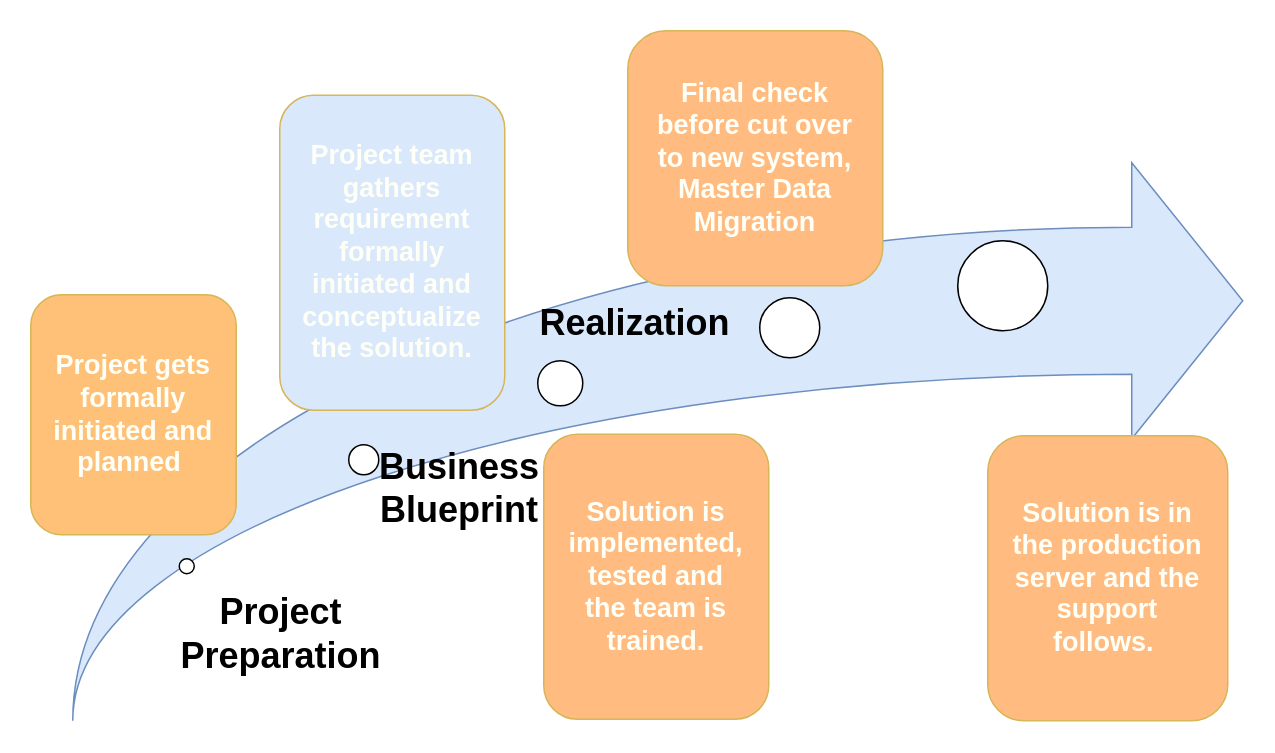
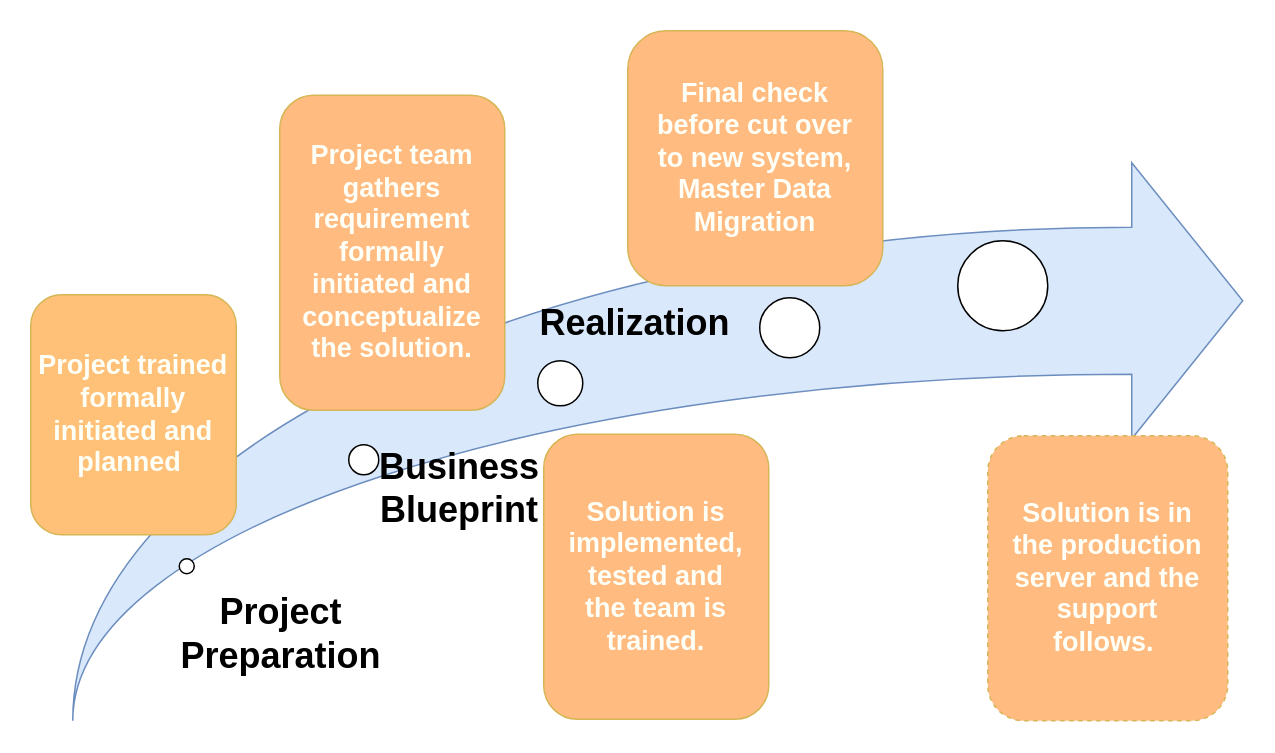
node "Project team gathers requirement formally initiated and conceptualize the solution.": fillcolor #dae8fc -> #ffbb80
node "Project gets formally initiated and planned": label "Project gets formally initiated and planned" -> "Project trained formally initiated and planned"
node "Solution is in the production server and the support follows.": style solid -> dashed
